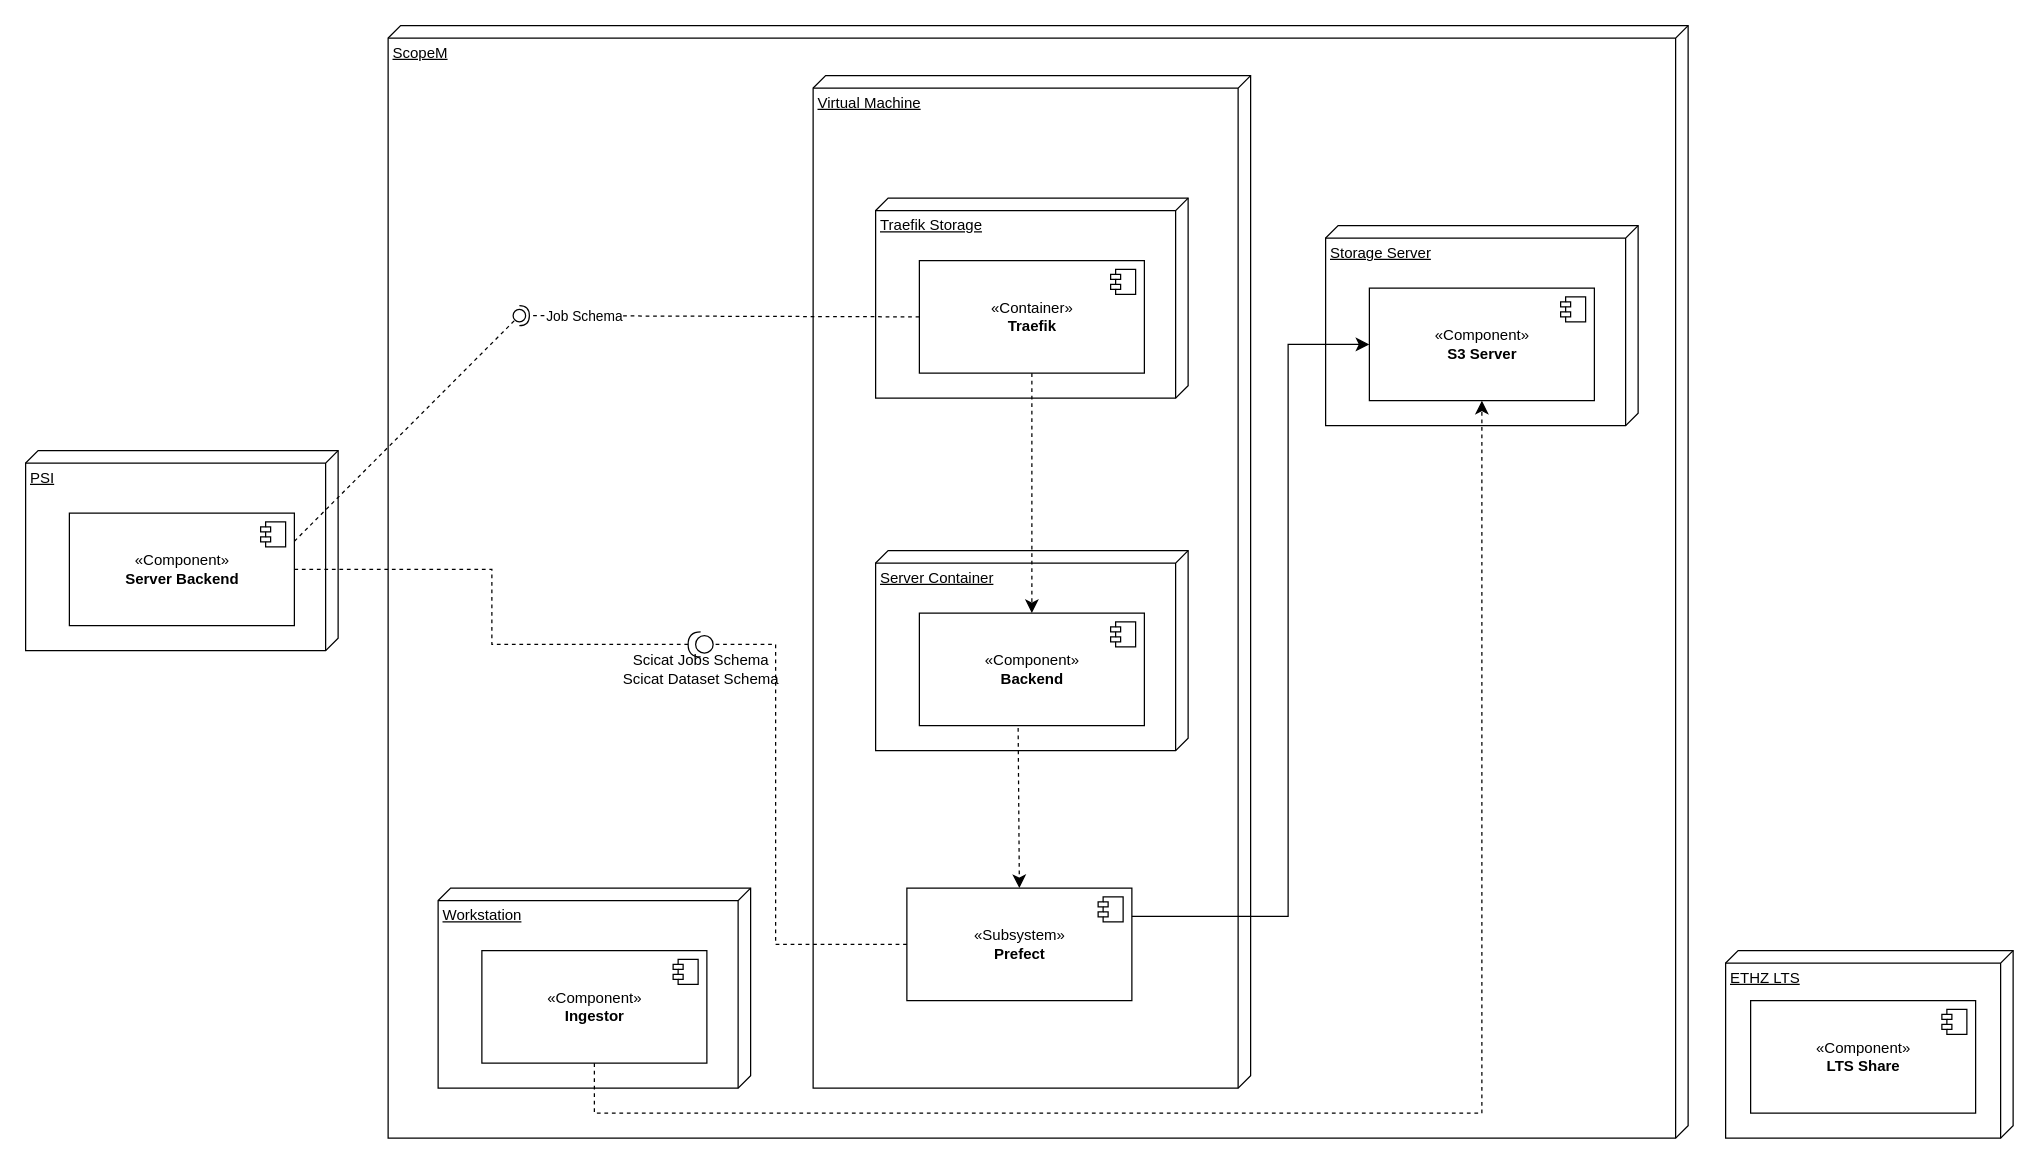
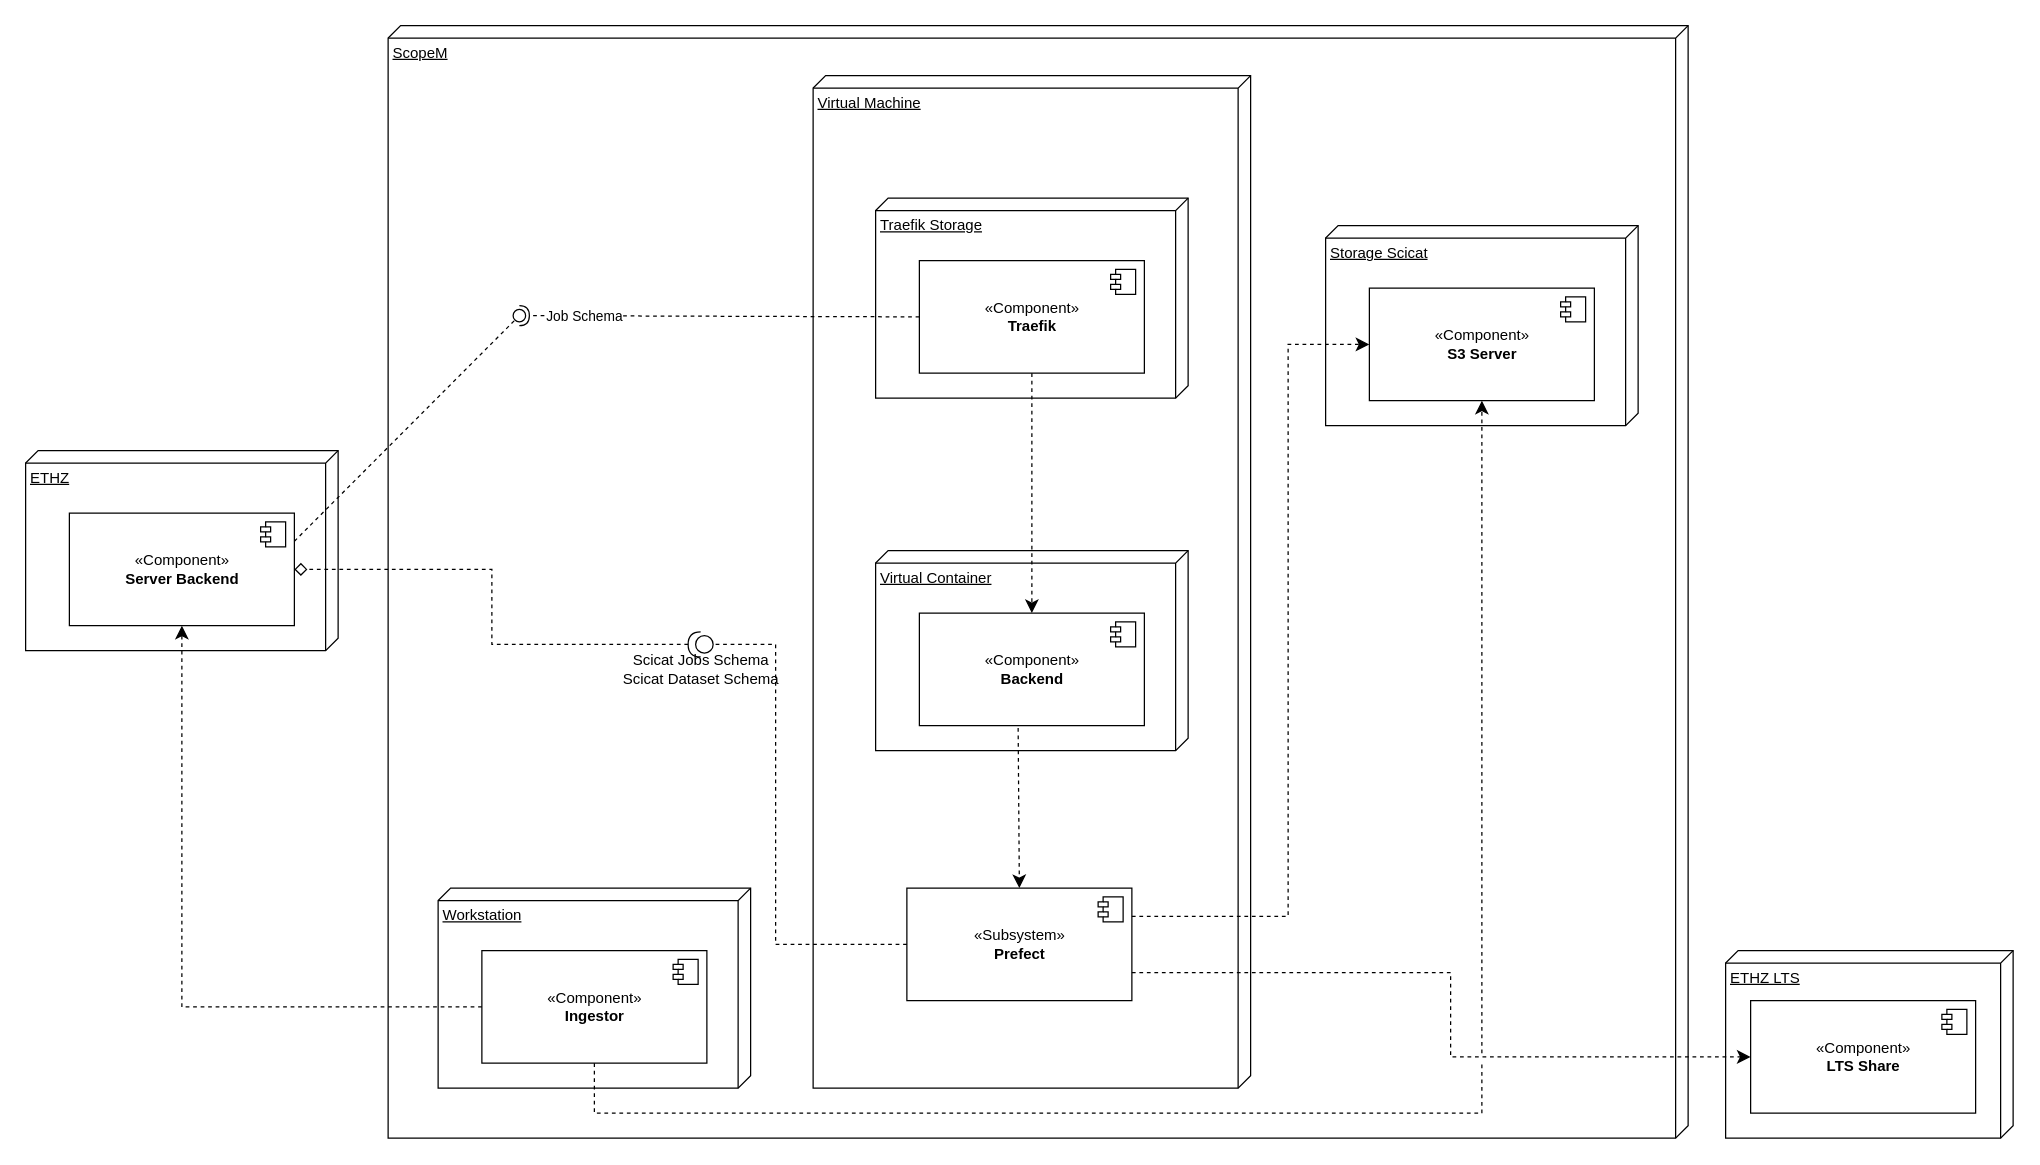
node "Storage Server": label "Storage Server" -> "Storage Scicat"
node "«Container» Traefik": label "«Container» Traefik" -> "«Component» Traefik"
node "PSI": label "PSI" -> "ETHZ"
edge "«Component» Server Backend" -- "Scicat Jobs Schema Scicat Dataset Schema": arrowhead none -> diamond
node "Server Container": label "Server Container" -> "Virtual Container"
edge "«Subsystem» Prefect" -> "«Component» S3 Server": style solid -> dashed
edge "«Component» Ingestor" -> "«Component» Server Backend": added
edge "«Subsystem» Prefect" -> "«Component» LTS Share": added
